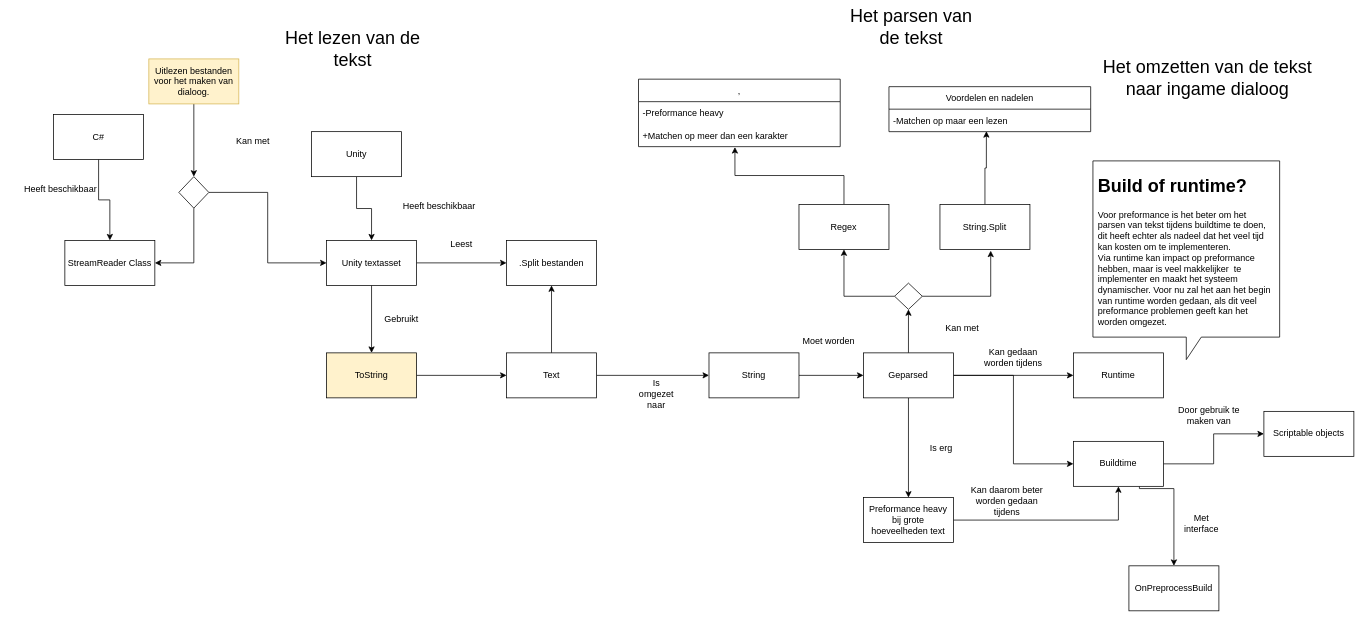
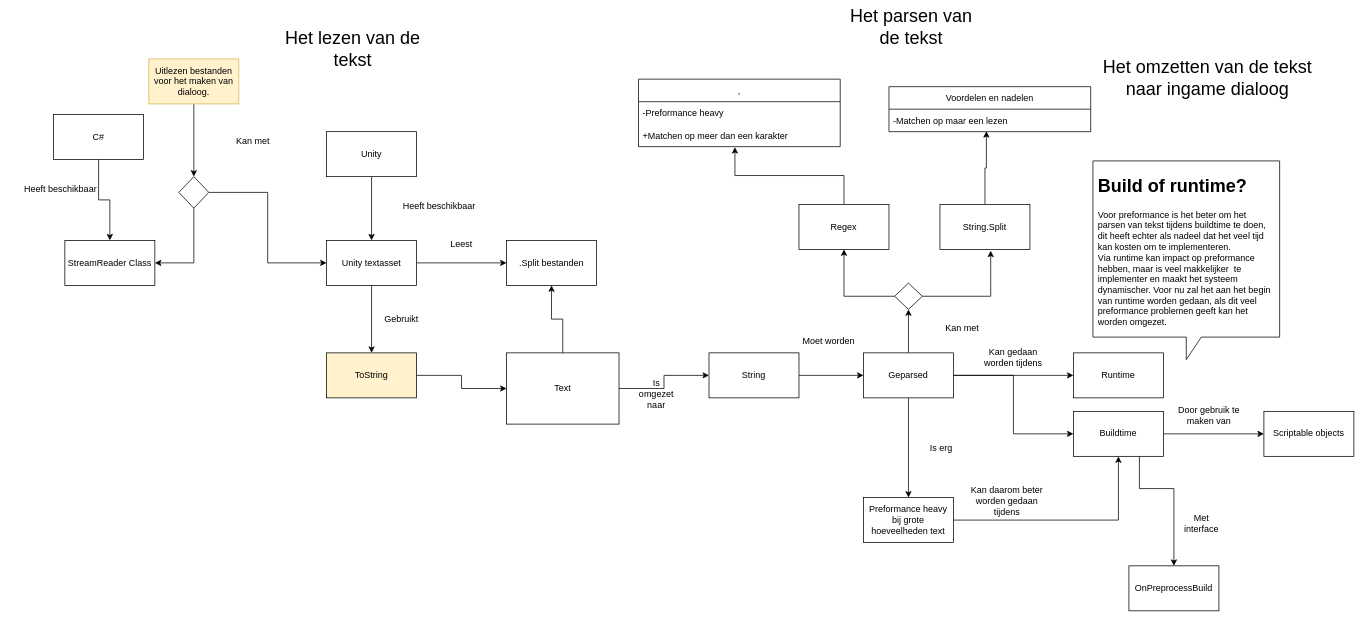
node "Unity": moved (357, 154) -> (372, 154)
node "Text": size 90x45 -> 113x71
node "Buildtime": moved (1119, 464) -> (1119, 434)
